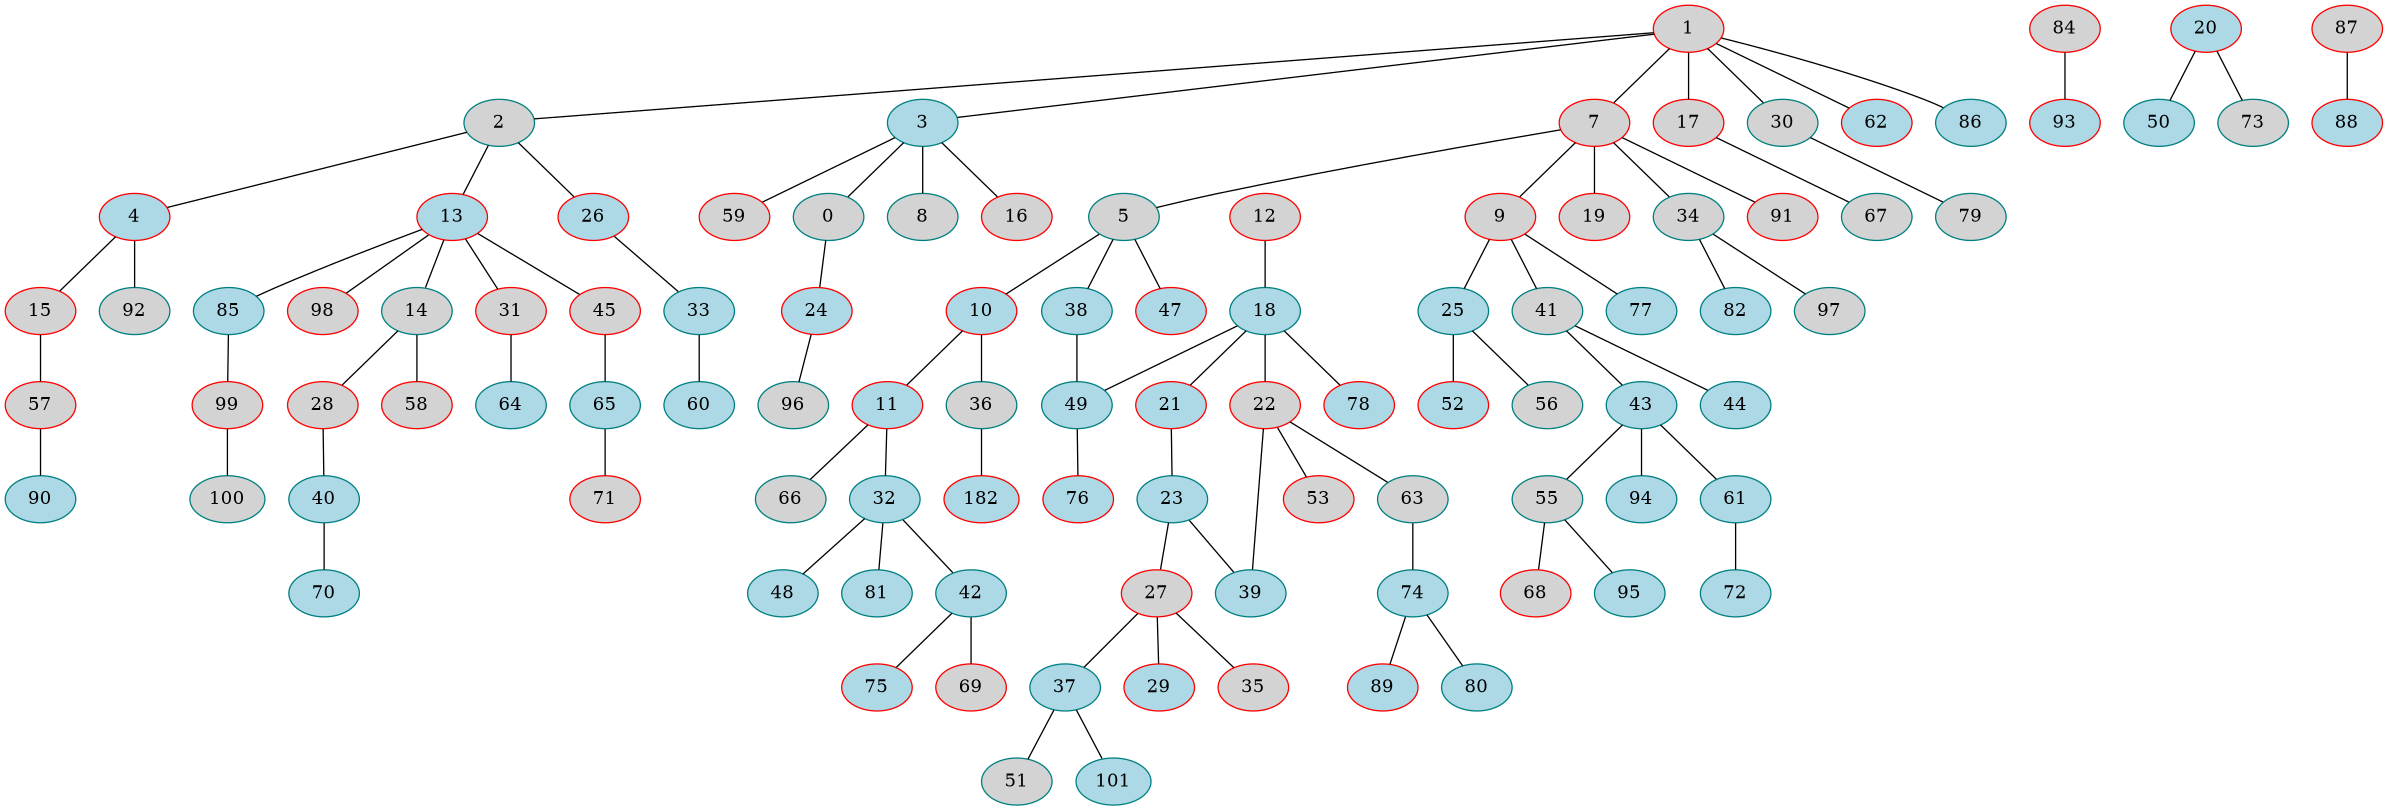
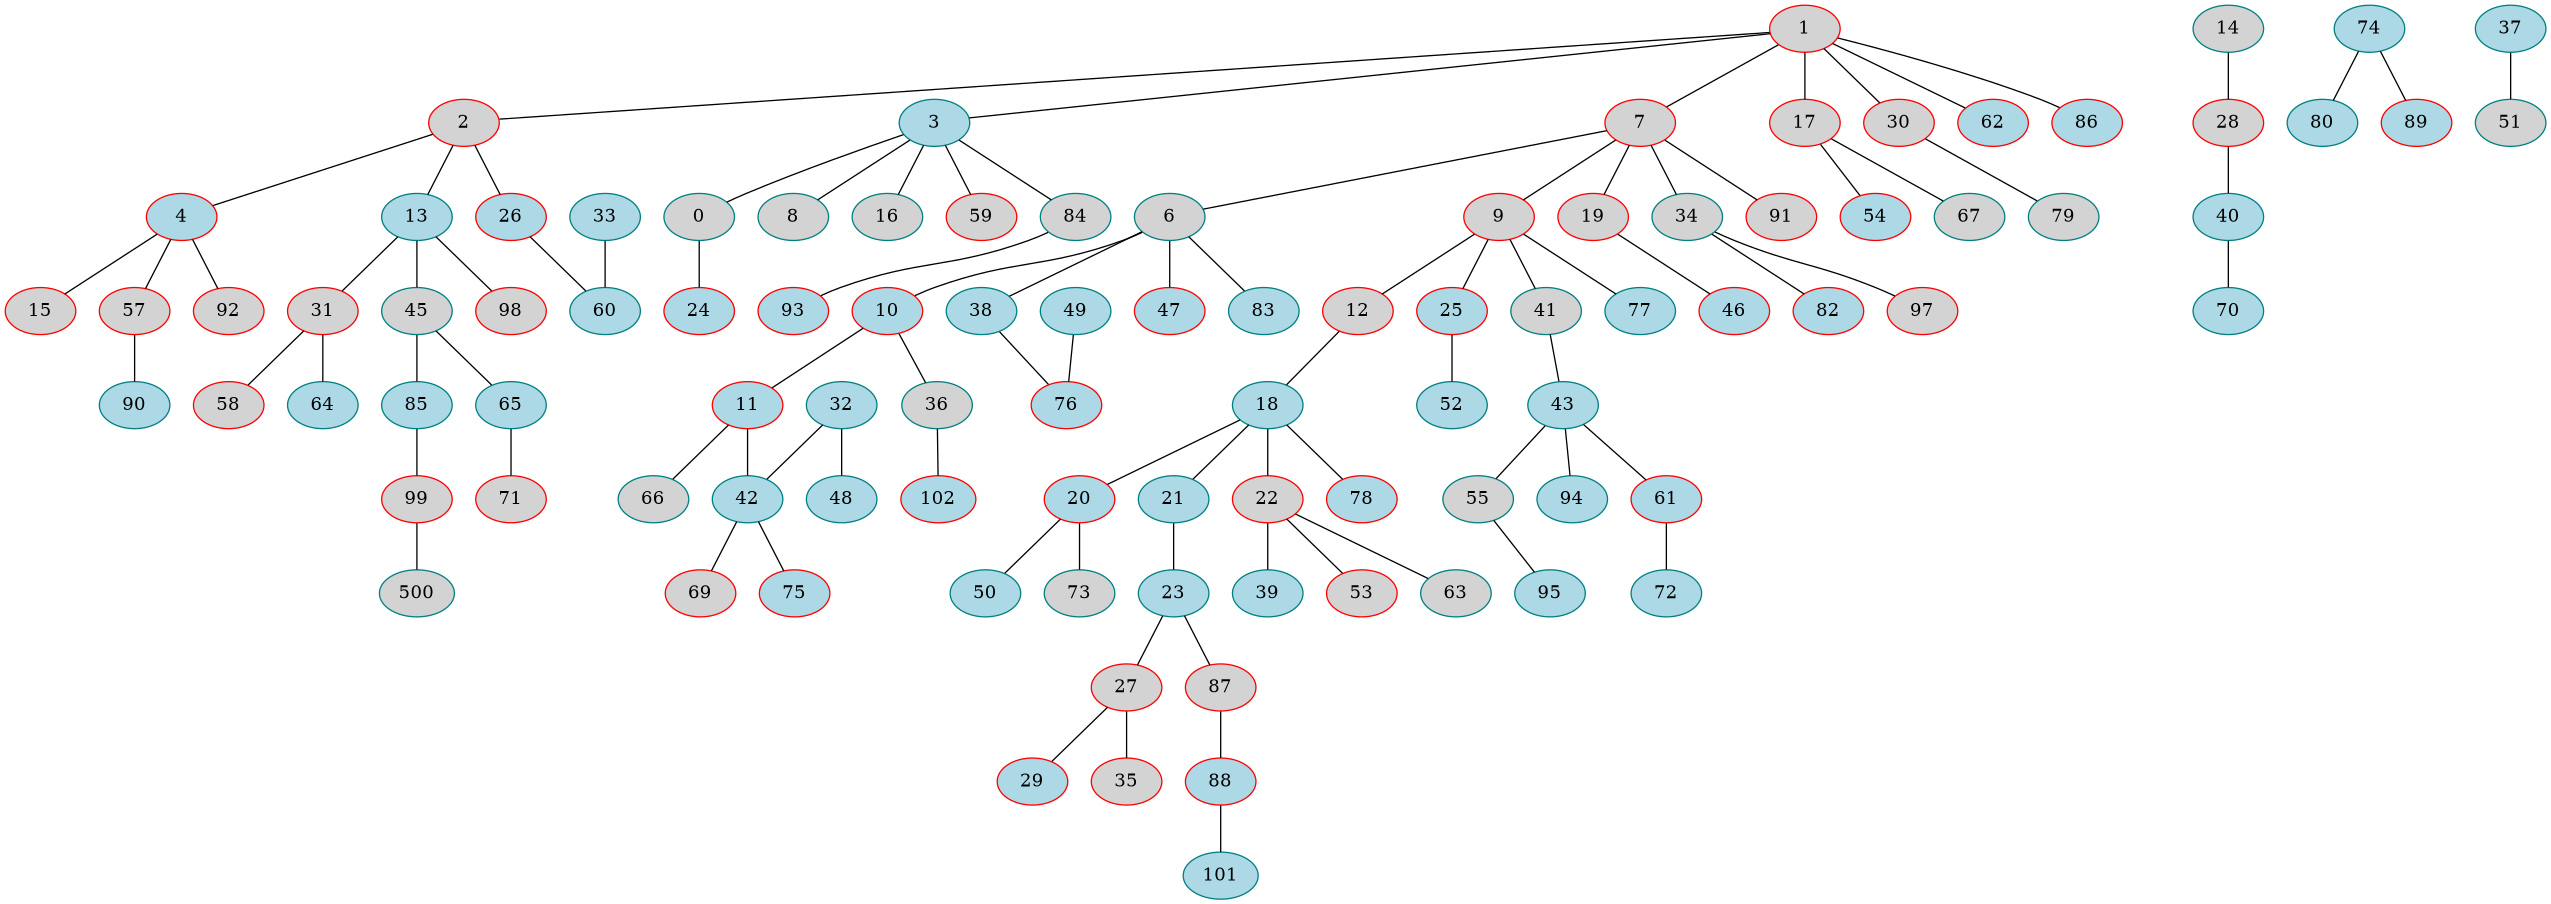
node "84": color red -> teal
node "2": color teal -> red
node "30": color teal -> red
node "86": color teal -> red
edge "3" -- "84": added
node "13": color red -> teal
node "16": color red -> teal
node "5": label "5" -> "6"
node "54": added
edge "13" -- "85": now "45" -- "85"
edge "13" -- "14": removed
edge "26" -- "33": now "26" -- "60"
edge "9" -- "12": added
node "92": color teal -> red
node "45": color red -> teal
node "83": added
node "25": color teal -> red
node "46": added
node "82": color teal -> red
node "97": color teal -> red
edge "15" -- "57": now "4" -- "57"
edge "14" -- "58": now "31" -- "58"
edge "38" -- "49": now "38" -- "76"
edge "18" -- "49": now "18" -- "20"
node "96": removed
node "21": color red -> teal
node "52": color red -> teal
node "56": removed
node "44": removed
edge "11" -- "32": now "11" -- "42"
node "100": label "100" -> "500"
node "182": label "182" -> "102"
node "61": color teal -> red
edge "23" -- "39": now "23" -- "87"
edge "63" -- "74": removed
node "81": removed
node "68": removed
edge "27" -- "37": removed
edge "37" -- "101": now "88" -- "101"
